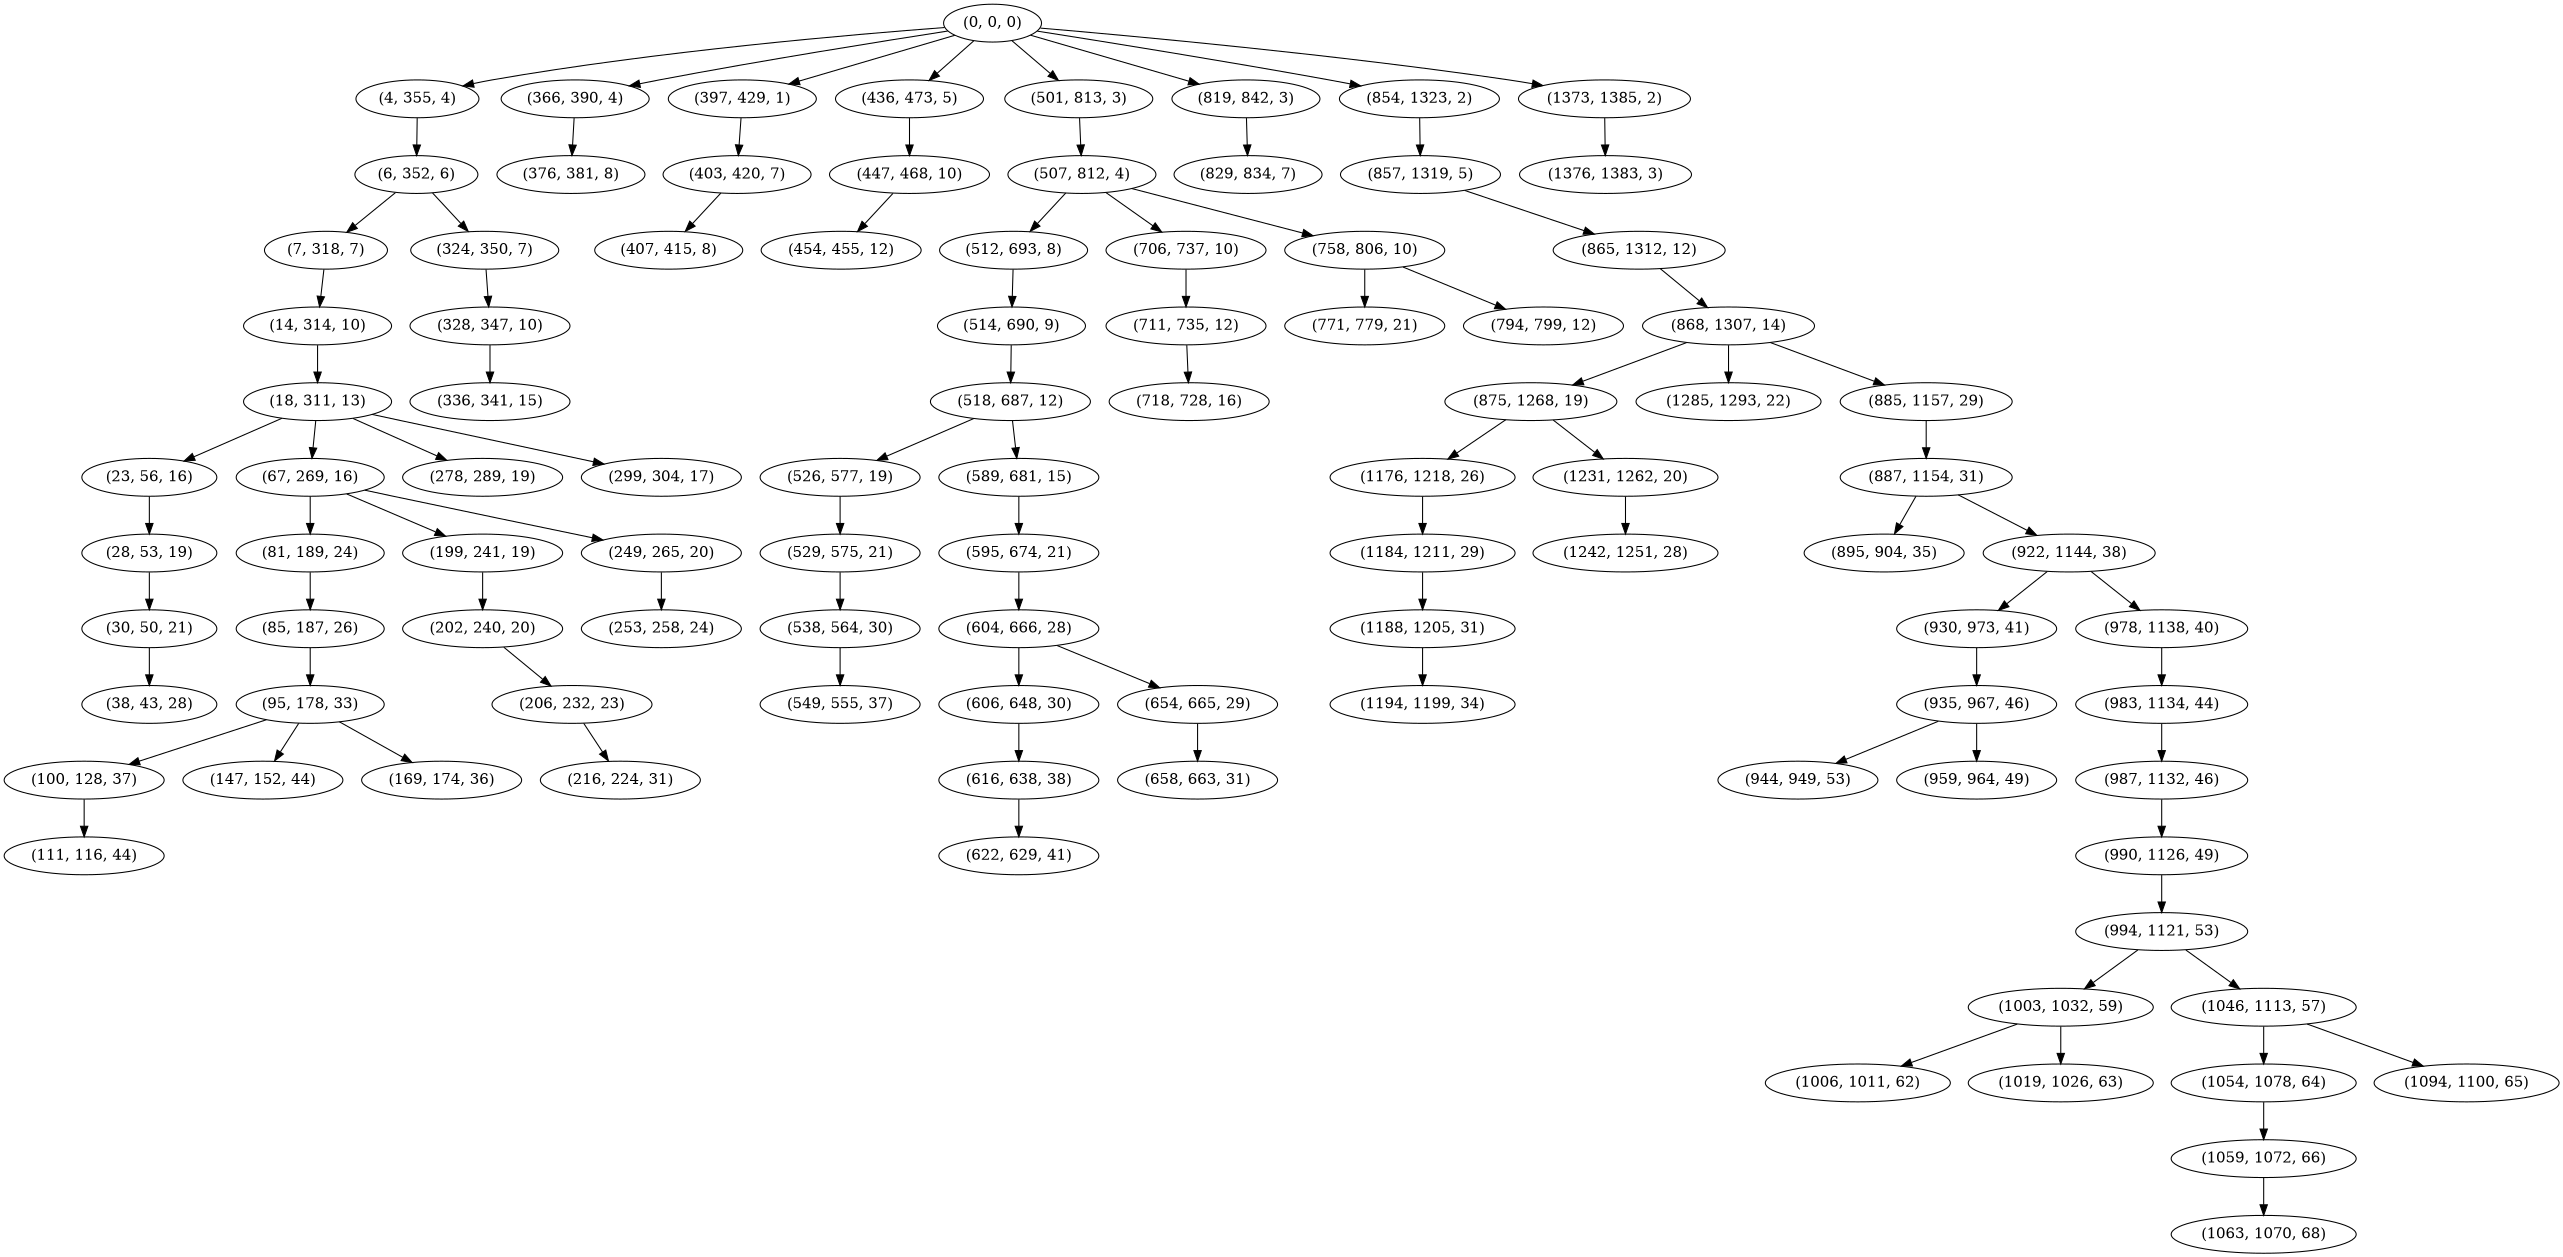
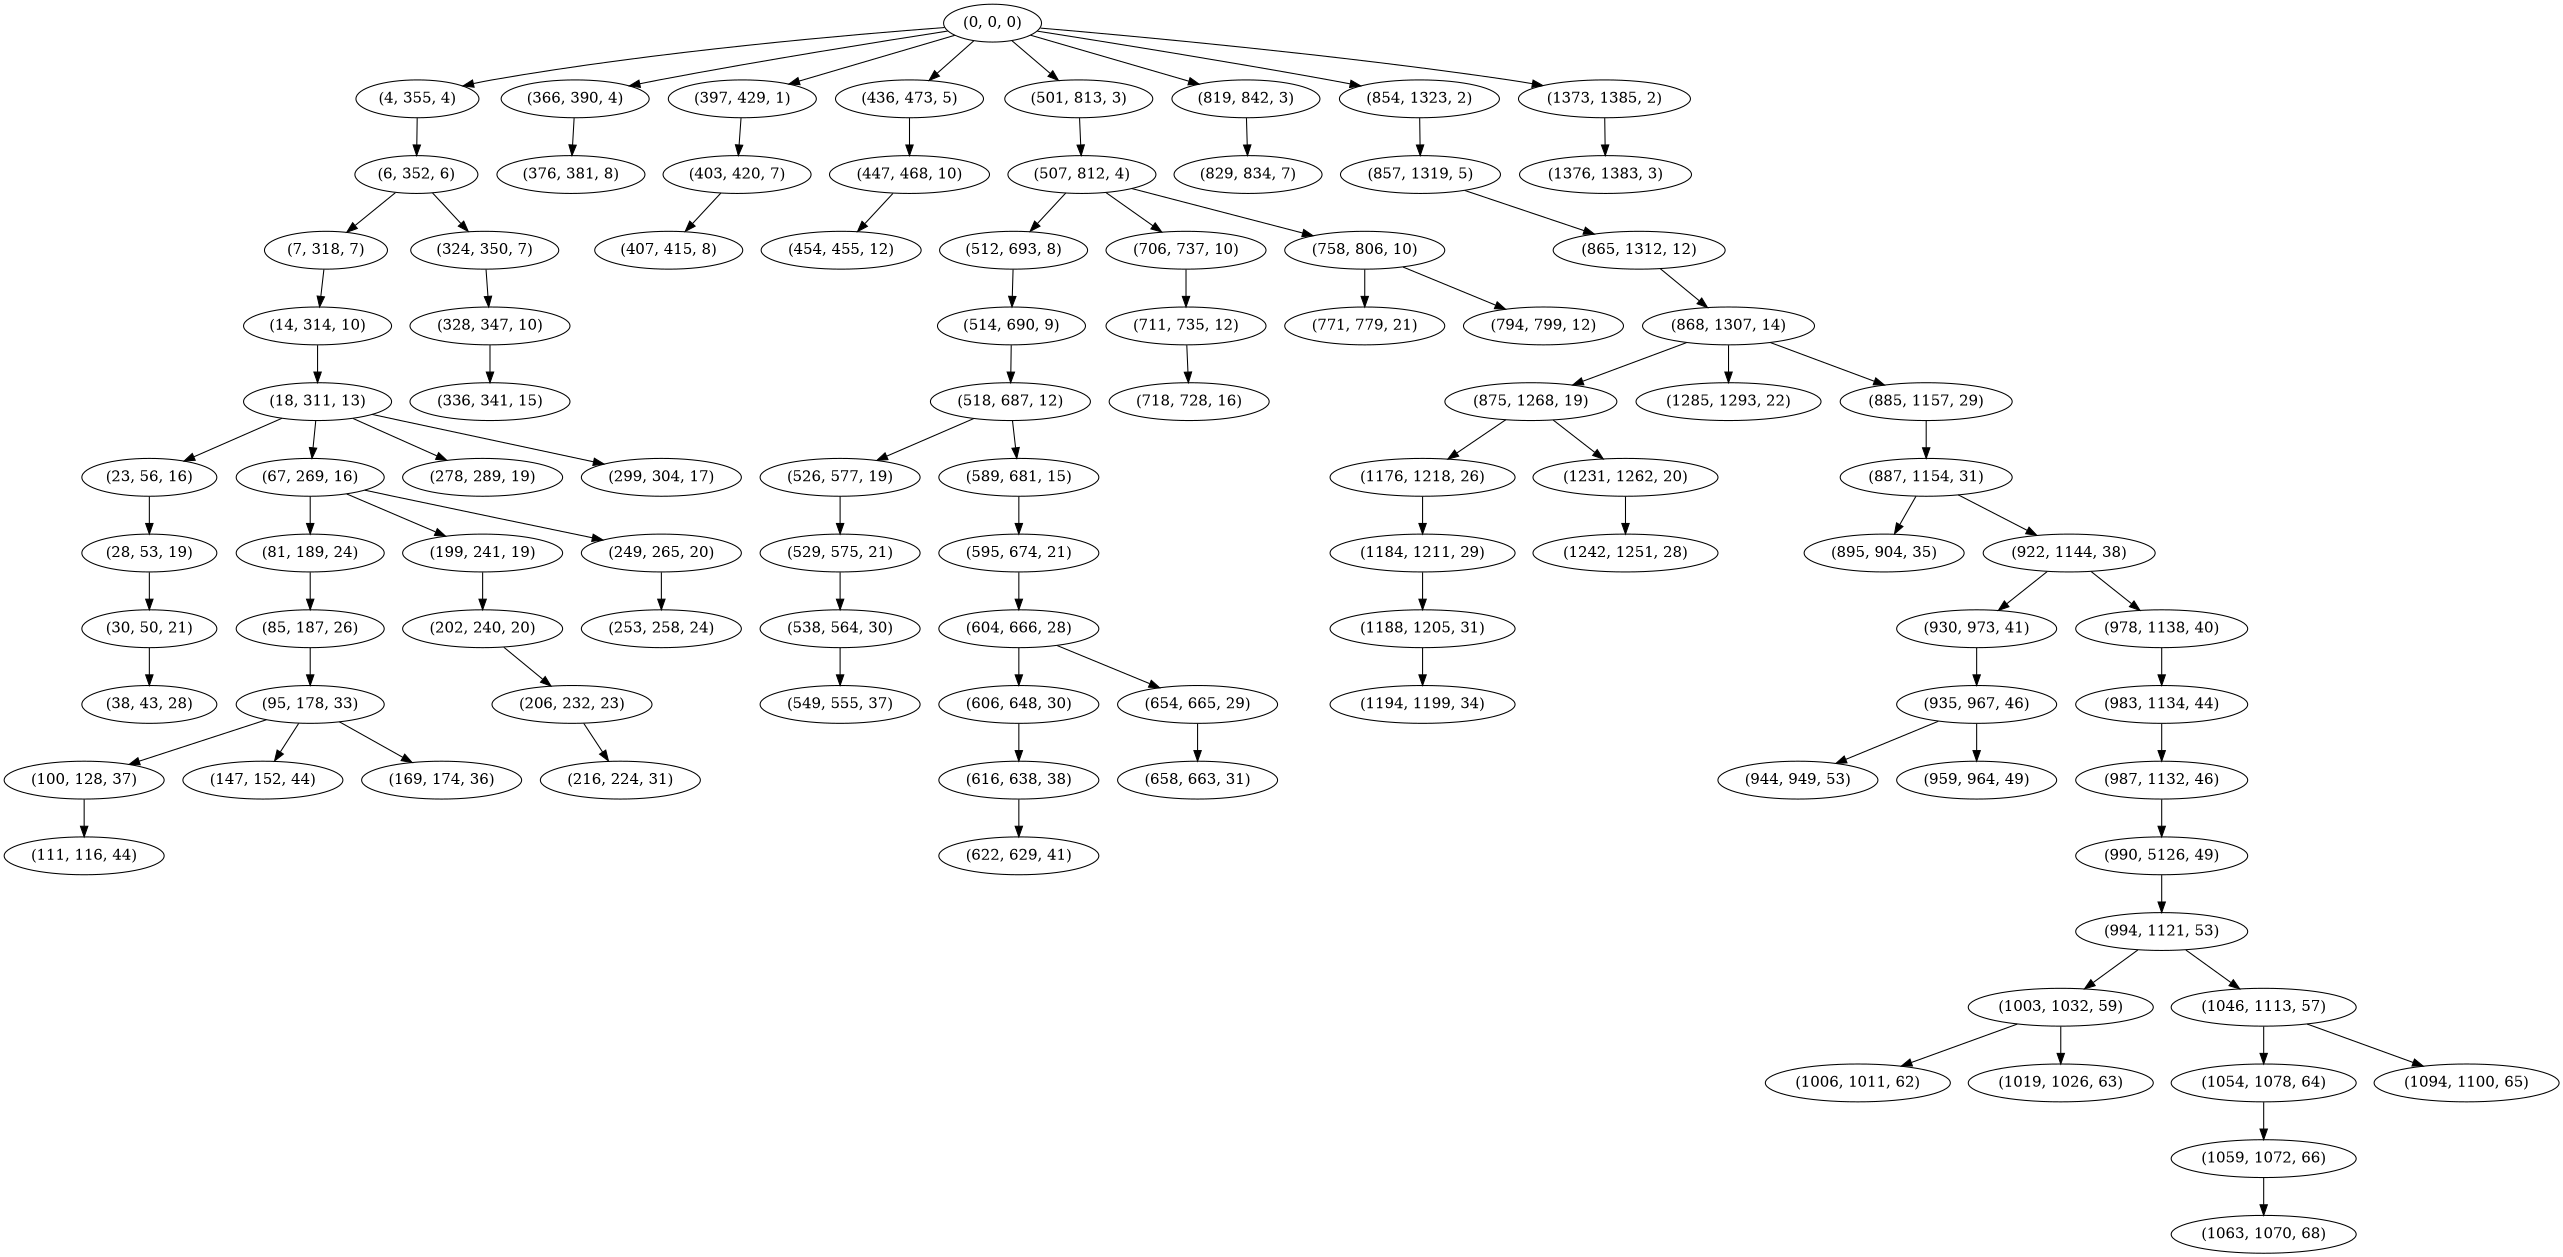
node "(990, 1126, 49)": label "(990, 1126, 49)" -> "(990, 5126, 49)"
